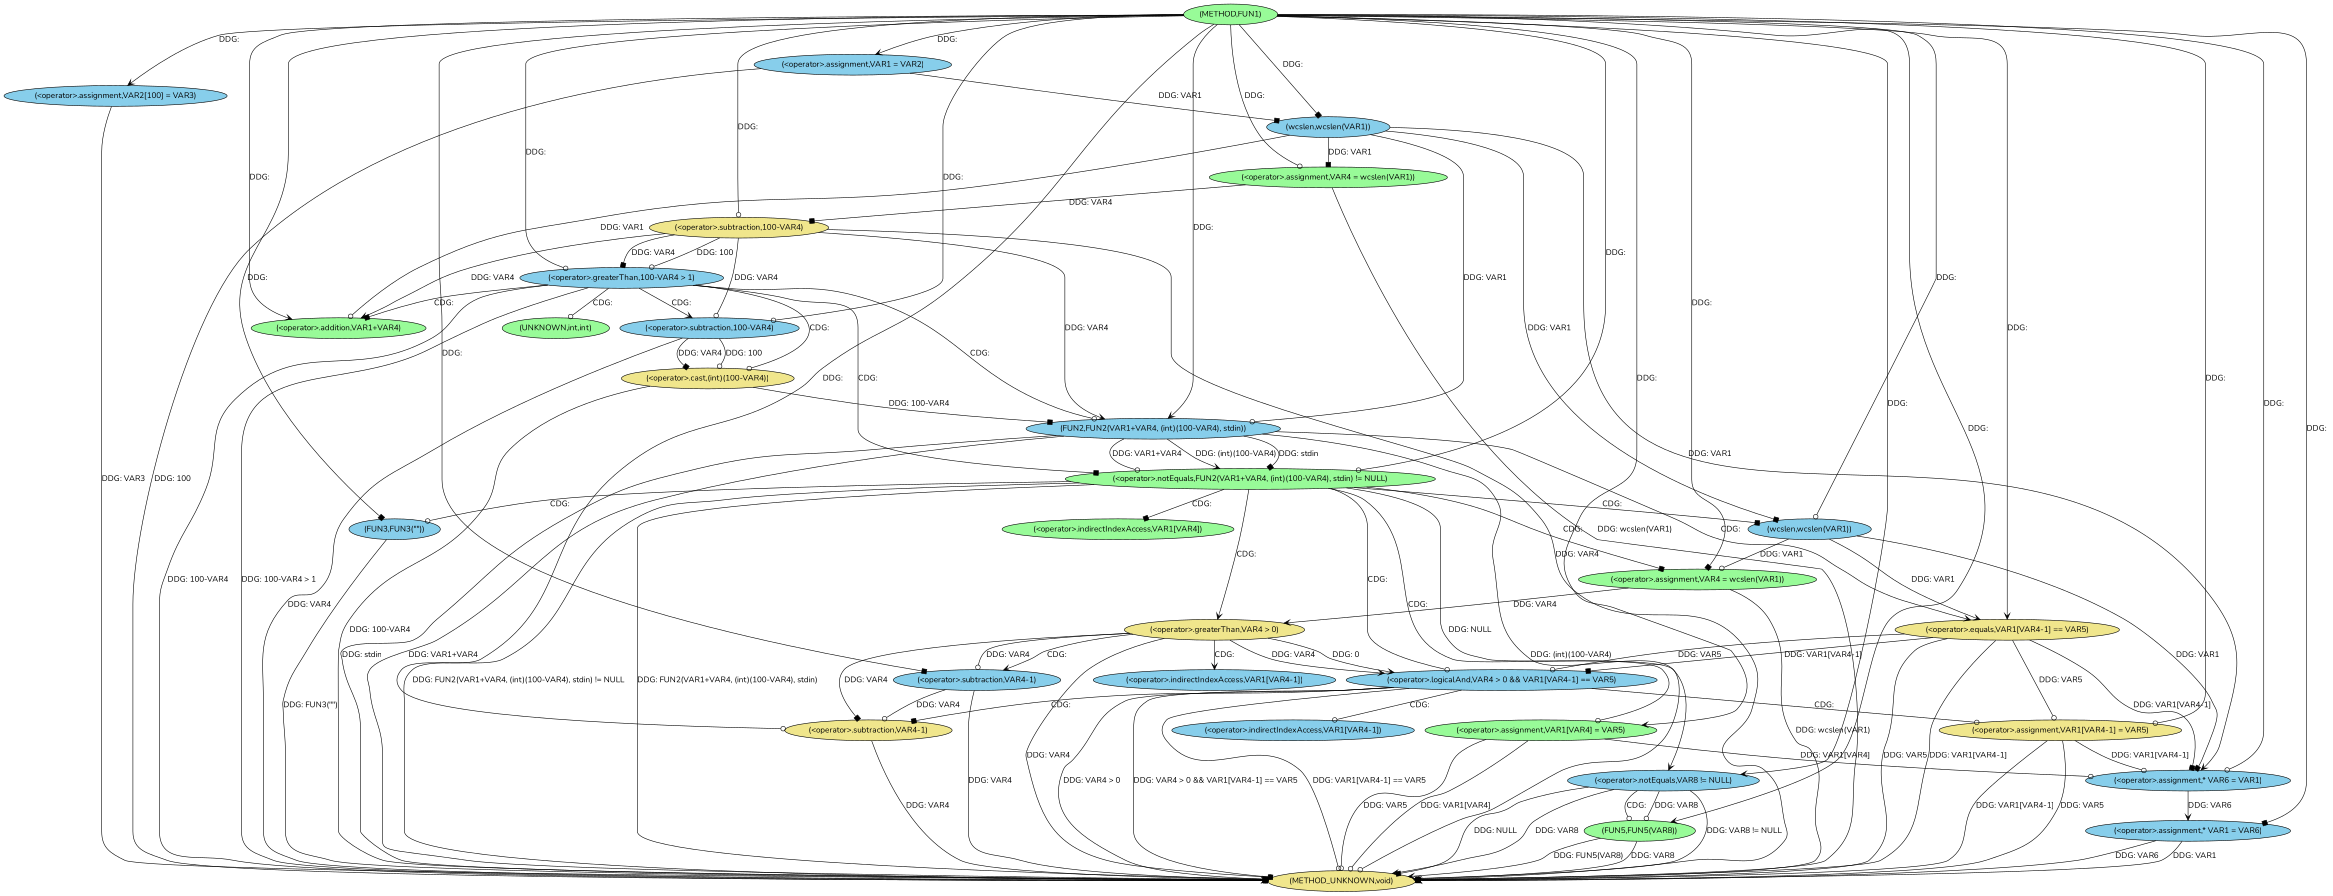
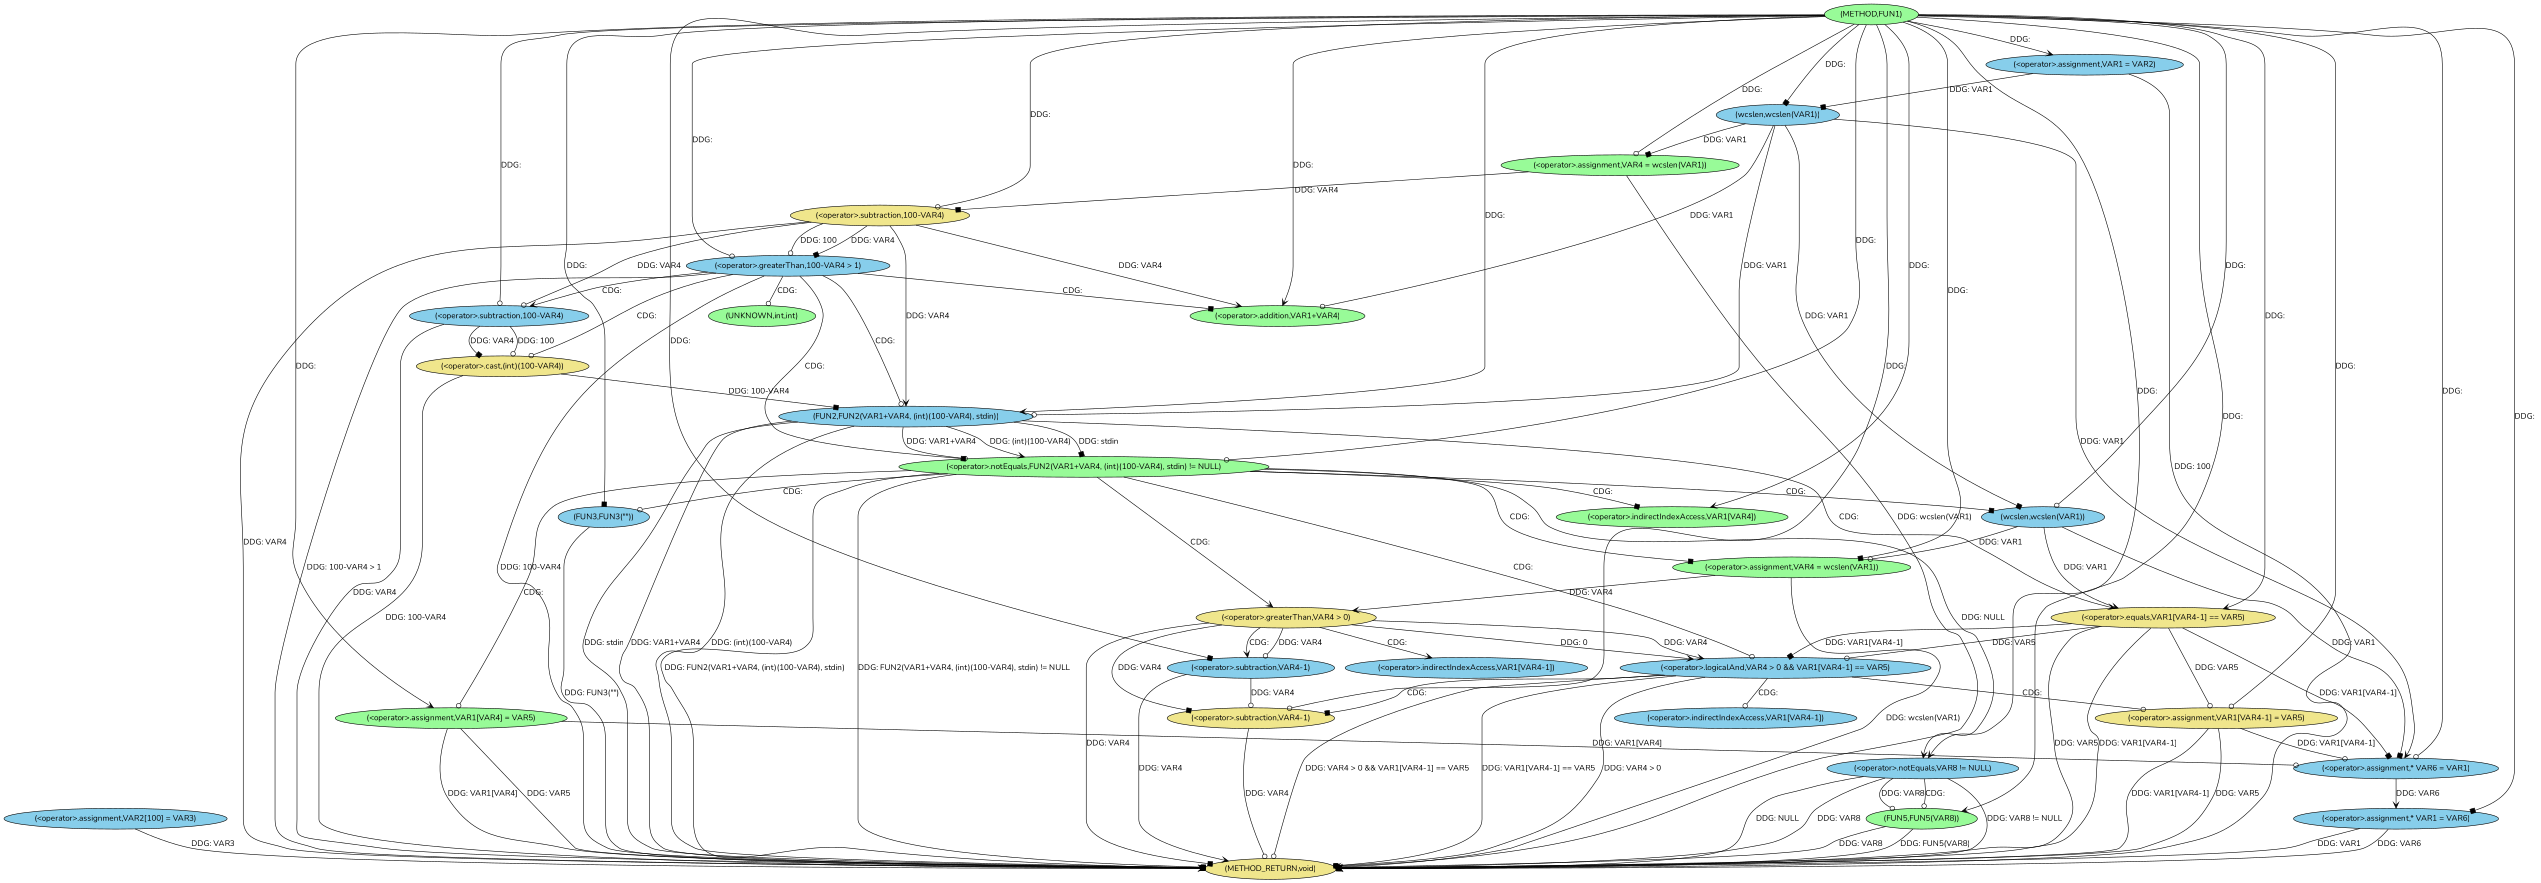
edge "(METHOD,FUN1)" -> "(<operator>.assignment,VAR2[100] = VAR3)": now "(METHOD,FUN1)" -> "(<operator>.indirectIndexAccess,VAR1[VAR4])"
node "(METHOD_UNKNOWN,void)": label "(METHOD_UNKNOWN,void)" -> "(METHOD_RETURN,void)"
